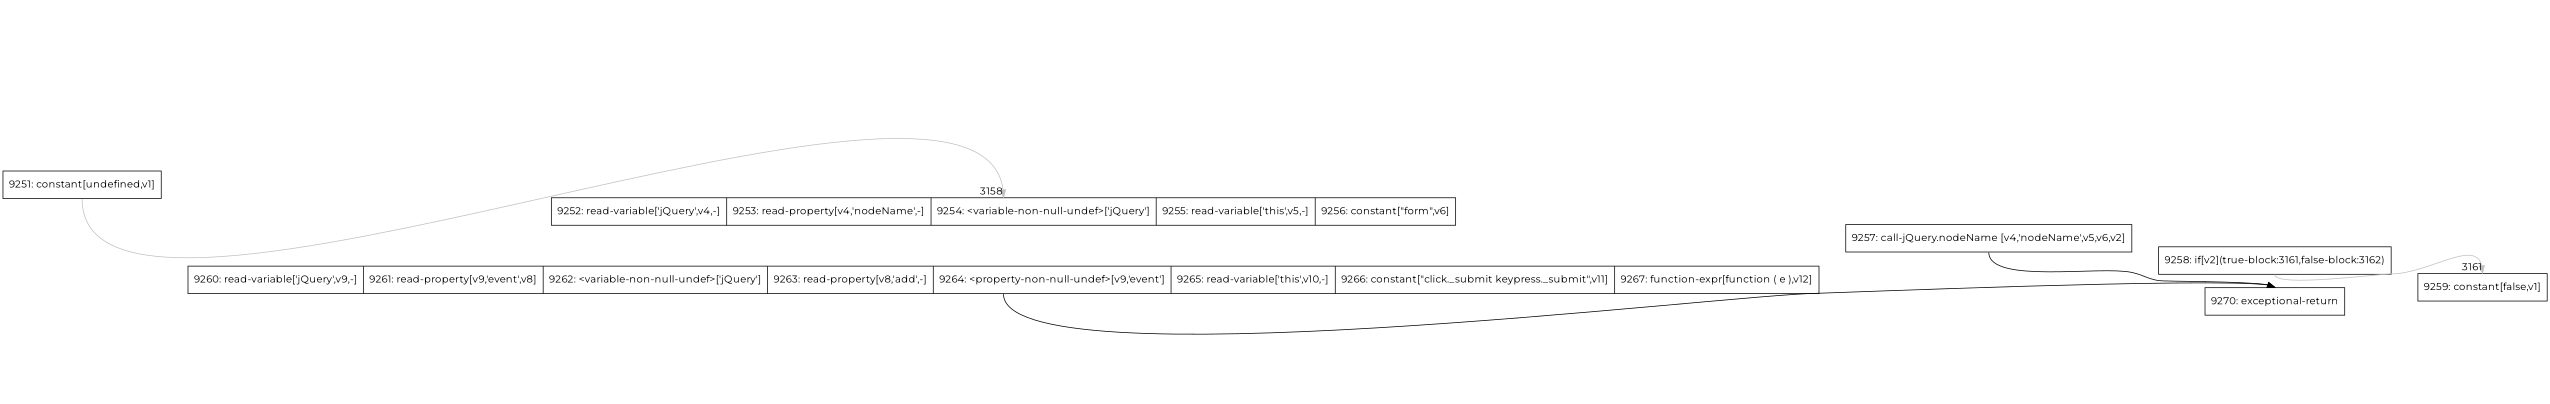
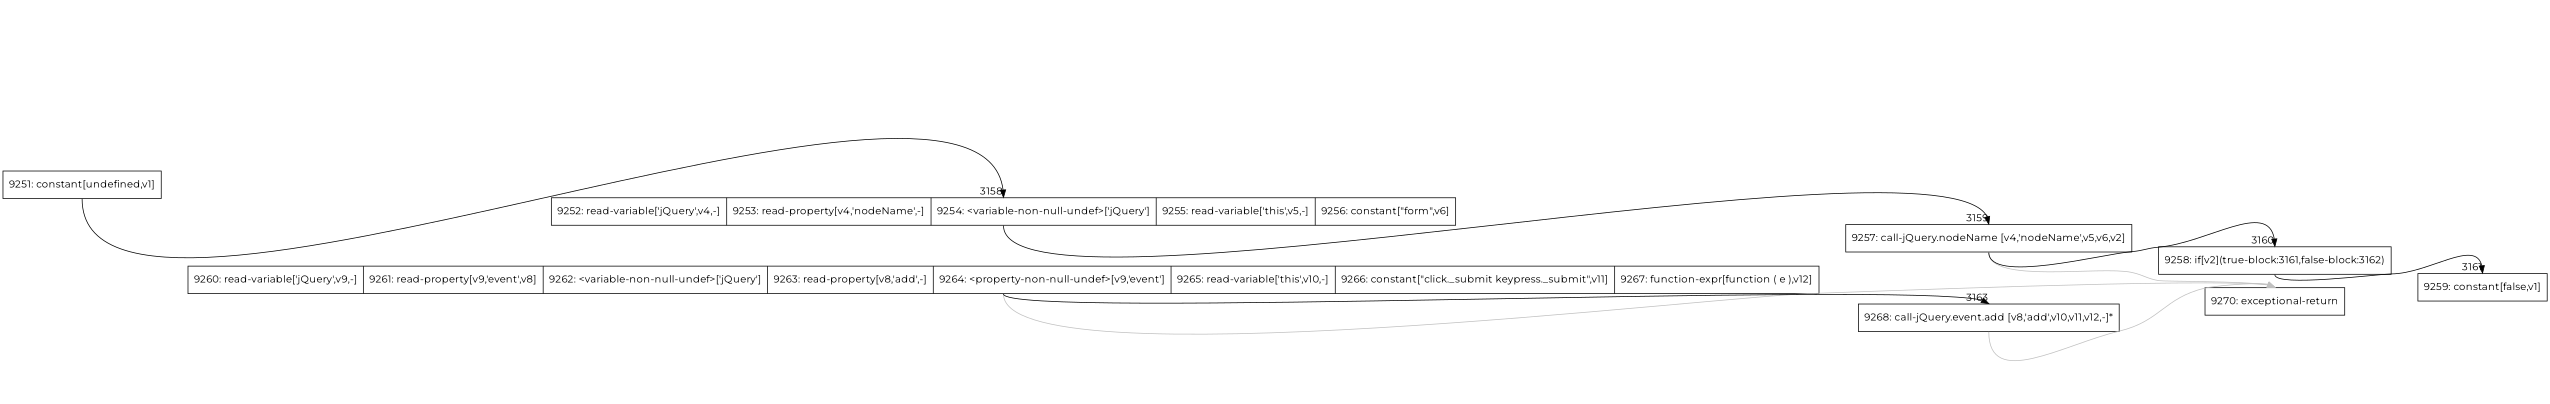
edge "9251: constant[undefined,v1]" -> "9252: read-variable['jQuery',v4,-]": color gray -> black
edge "9252: read-variable['jQuery',v4,-]" -> "9257: call-jQuery.nodeName [v4,'nodeName',v5,v6,v2]": added
edge "9257: call-jQuery.nodeName [v4,'nodeName',v5,v6,v2]" -> "9258: if[v2](true-block:3161,false-block:3162)": added
edge "9257: call-jQuery.nodeName [v4,'nodeName',v5,v6,v2]" -> "9270: exceptional-return": color black -> gray
edge "9258: if[v2](true-block:3161,false-block:3162)" -> "9259: constant[false,v1]": color gray -> black
edge "9260: read-variable['jQuery',v9,-]" -> "9270: exceptional-return": color black -> gray
node "9268: call-jQuery.event.add [v8,'add',v10,v11,v12,-]*": added
